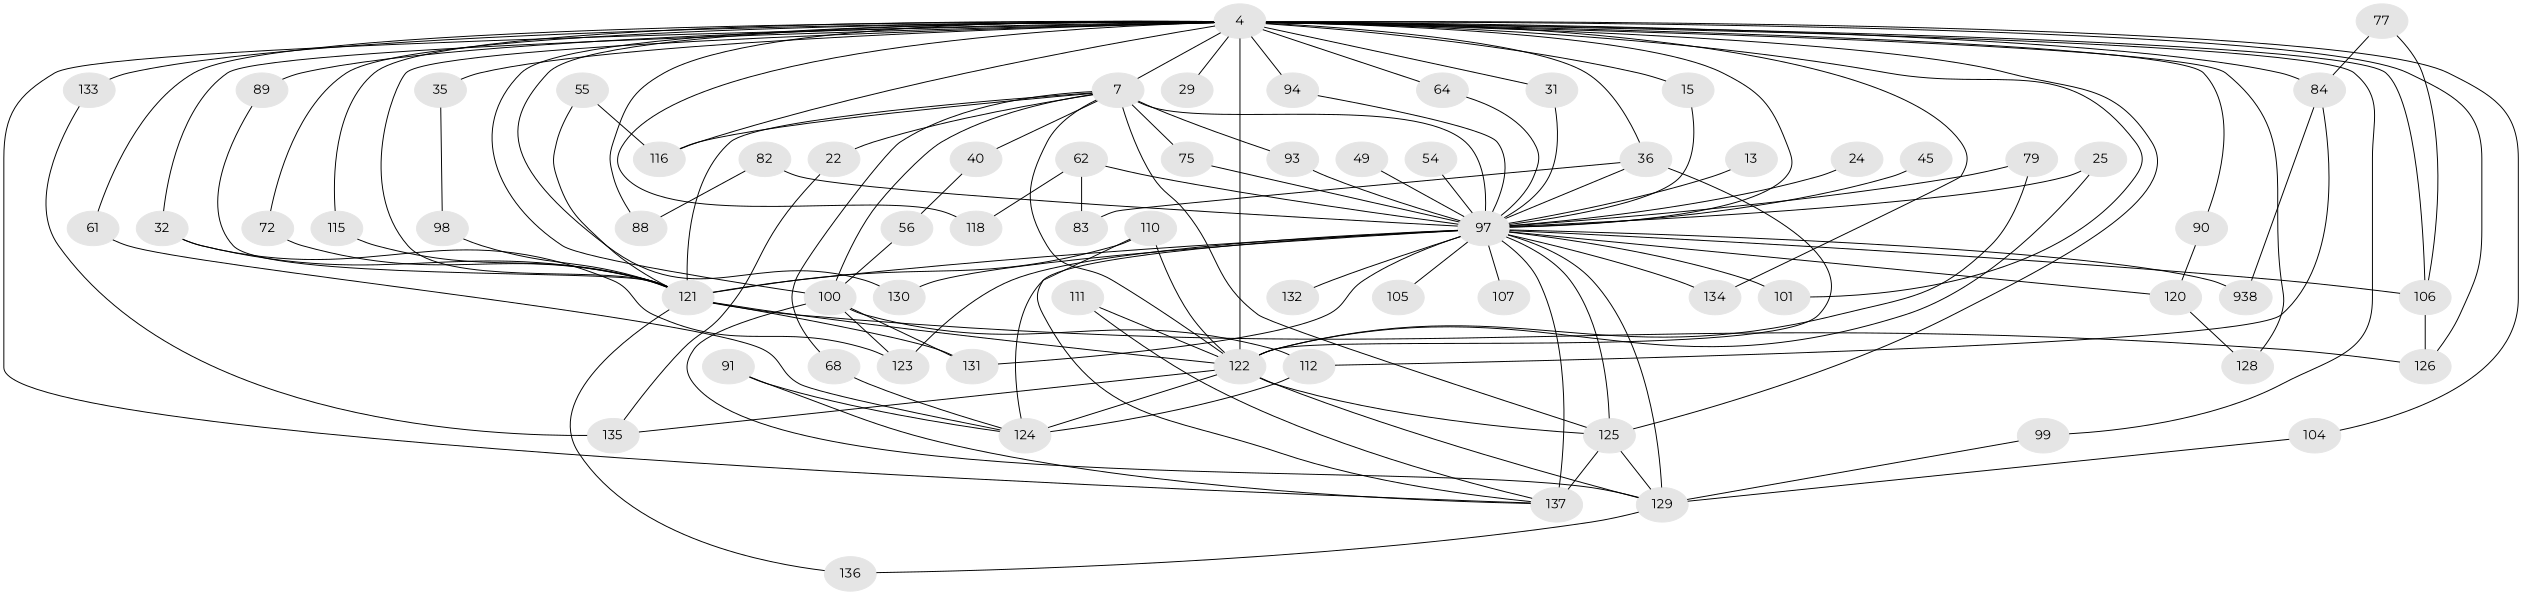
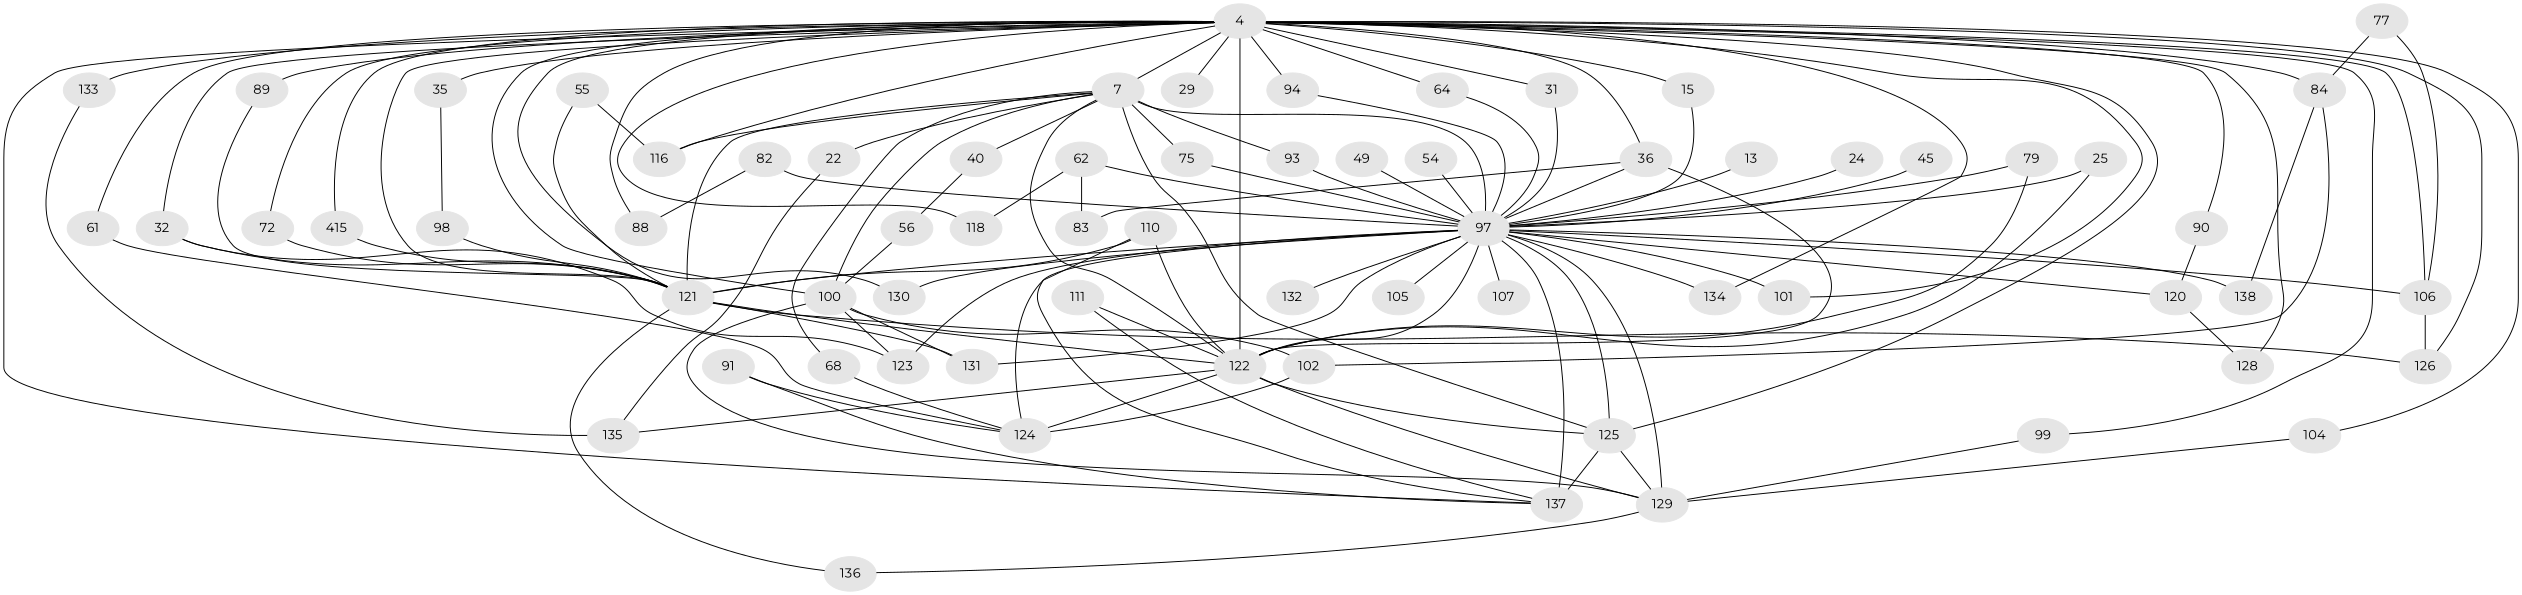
edge "4" -- "97": now "122" -- "97"
node "115": label "115" -> "415"
node "938": label "938" -> "138"
node "112": label "112" -> "102"
